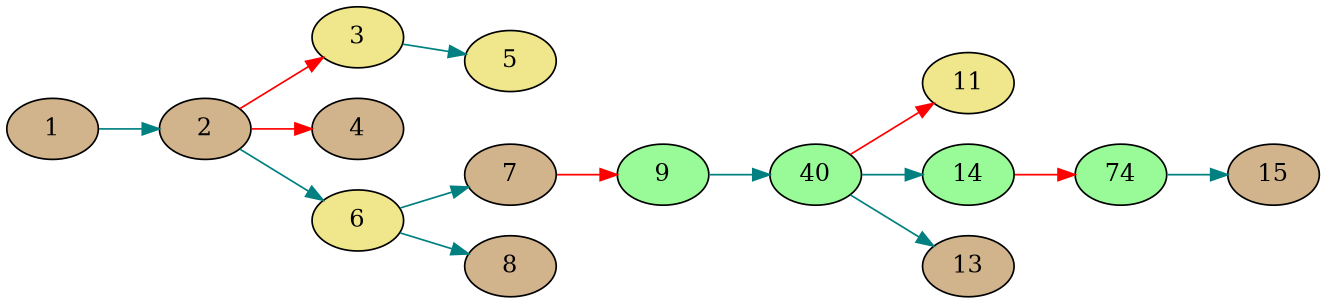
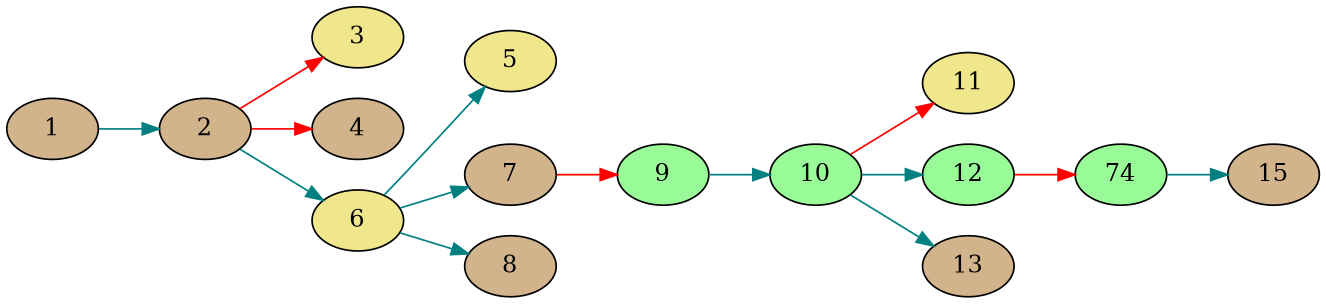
edge "3" -> "5": now "6" -> "5"
node "40": label "40" -> "10"
node "14": label "14" -> "12"
